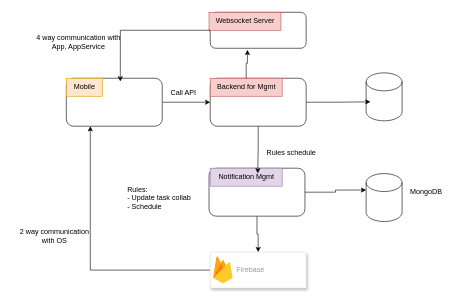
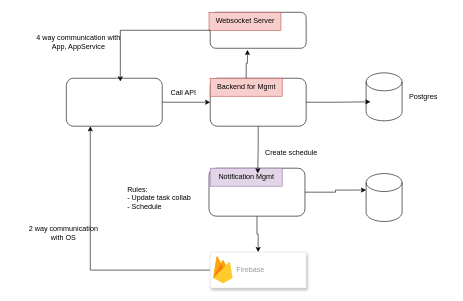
node "Mobile": removed
node "Postgres": added
node "Rules schedule": label "Rules schedule" -> "Create schedule"
node "MongoDB": removed
node "2 way communication with OS": moved (54, 236) -> (63, 233)
